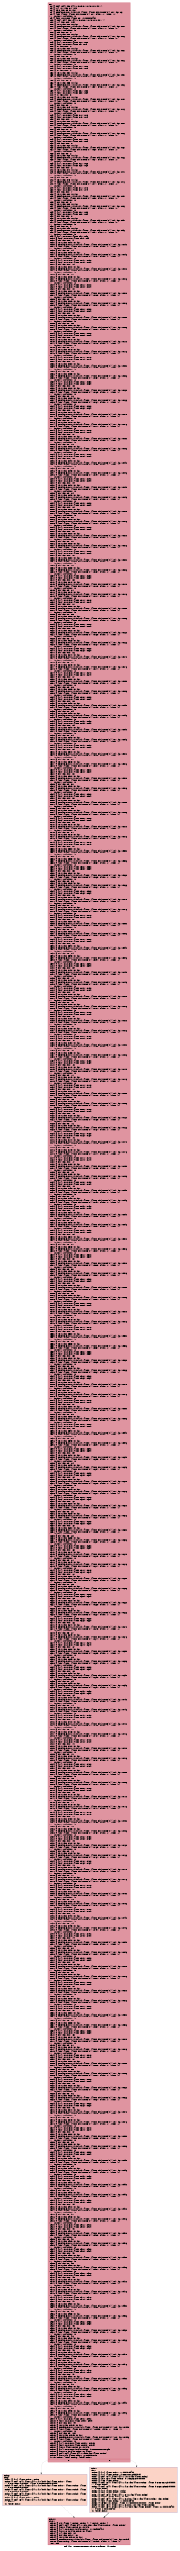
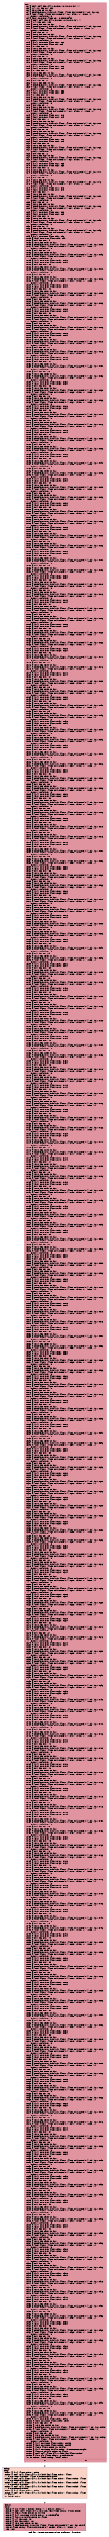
node "%1024:": removed
